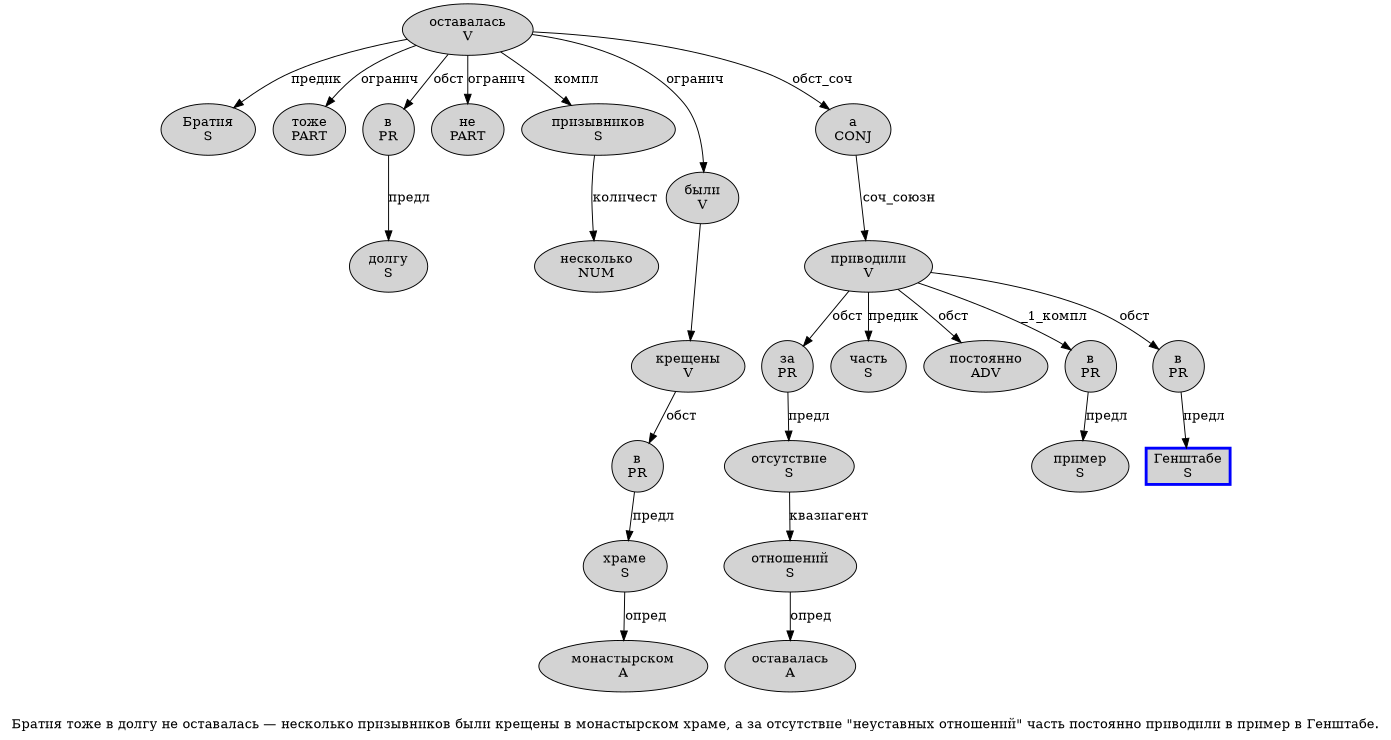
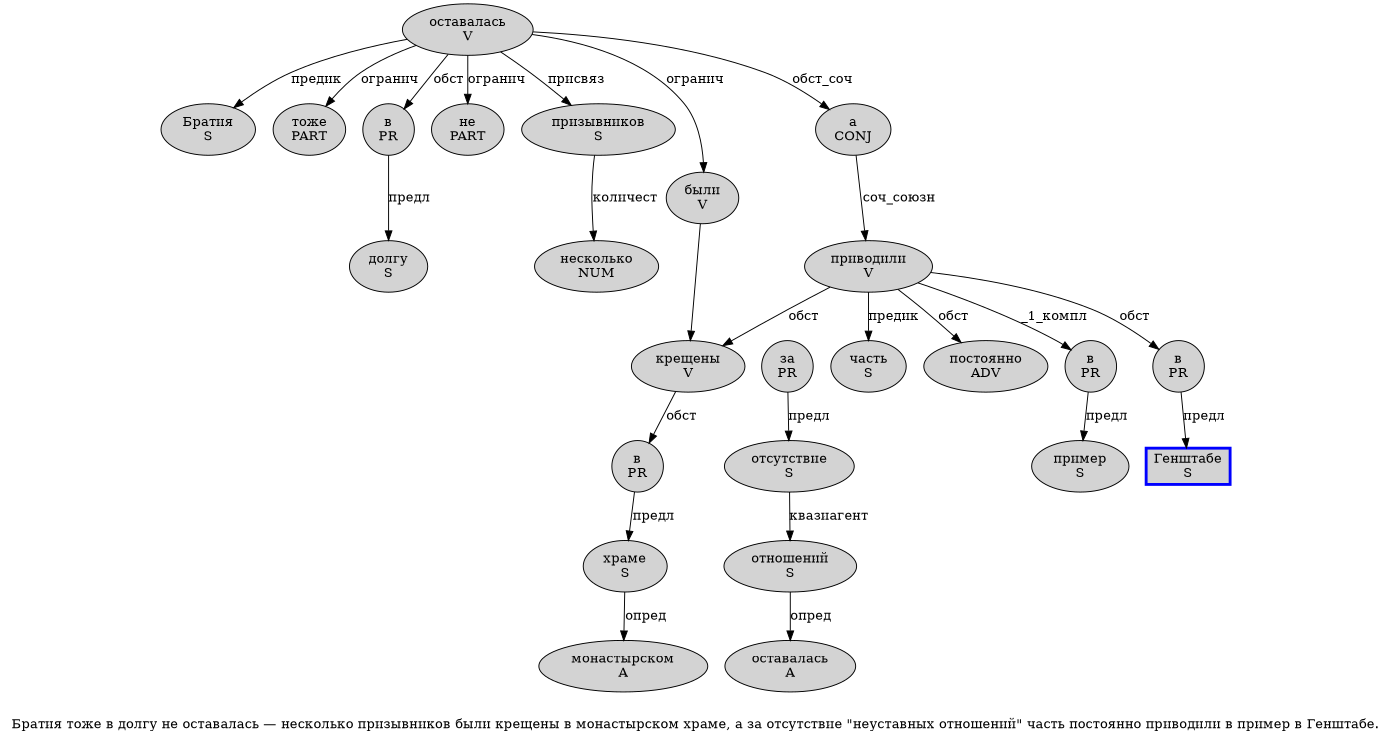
edge "оставалась V" -> "призывников S": label "компл" -> "присвяз"
edge "приводили V" -> "за PR": now "приводили V" -> "крещены V"
